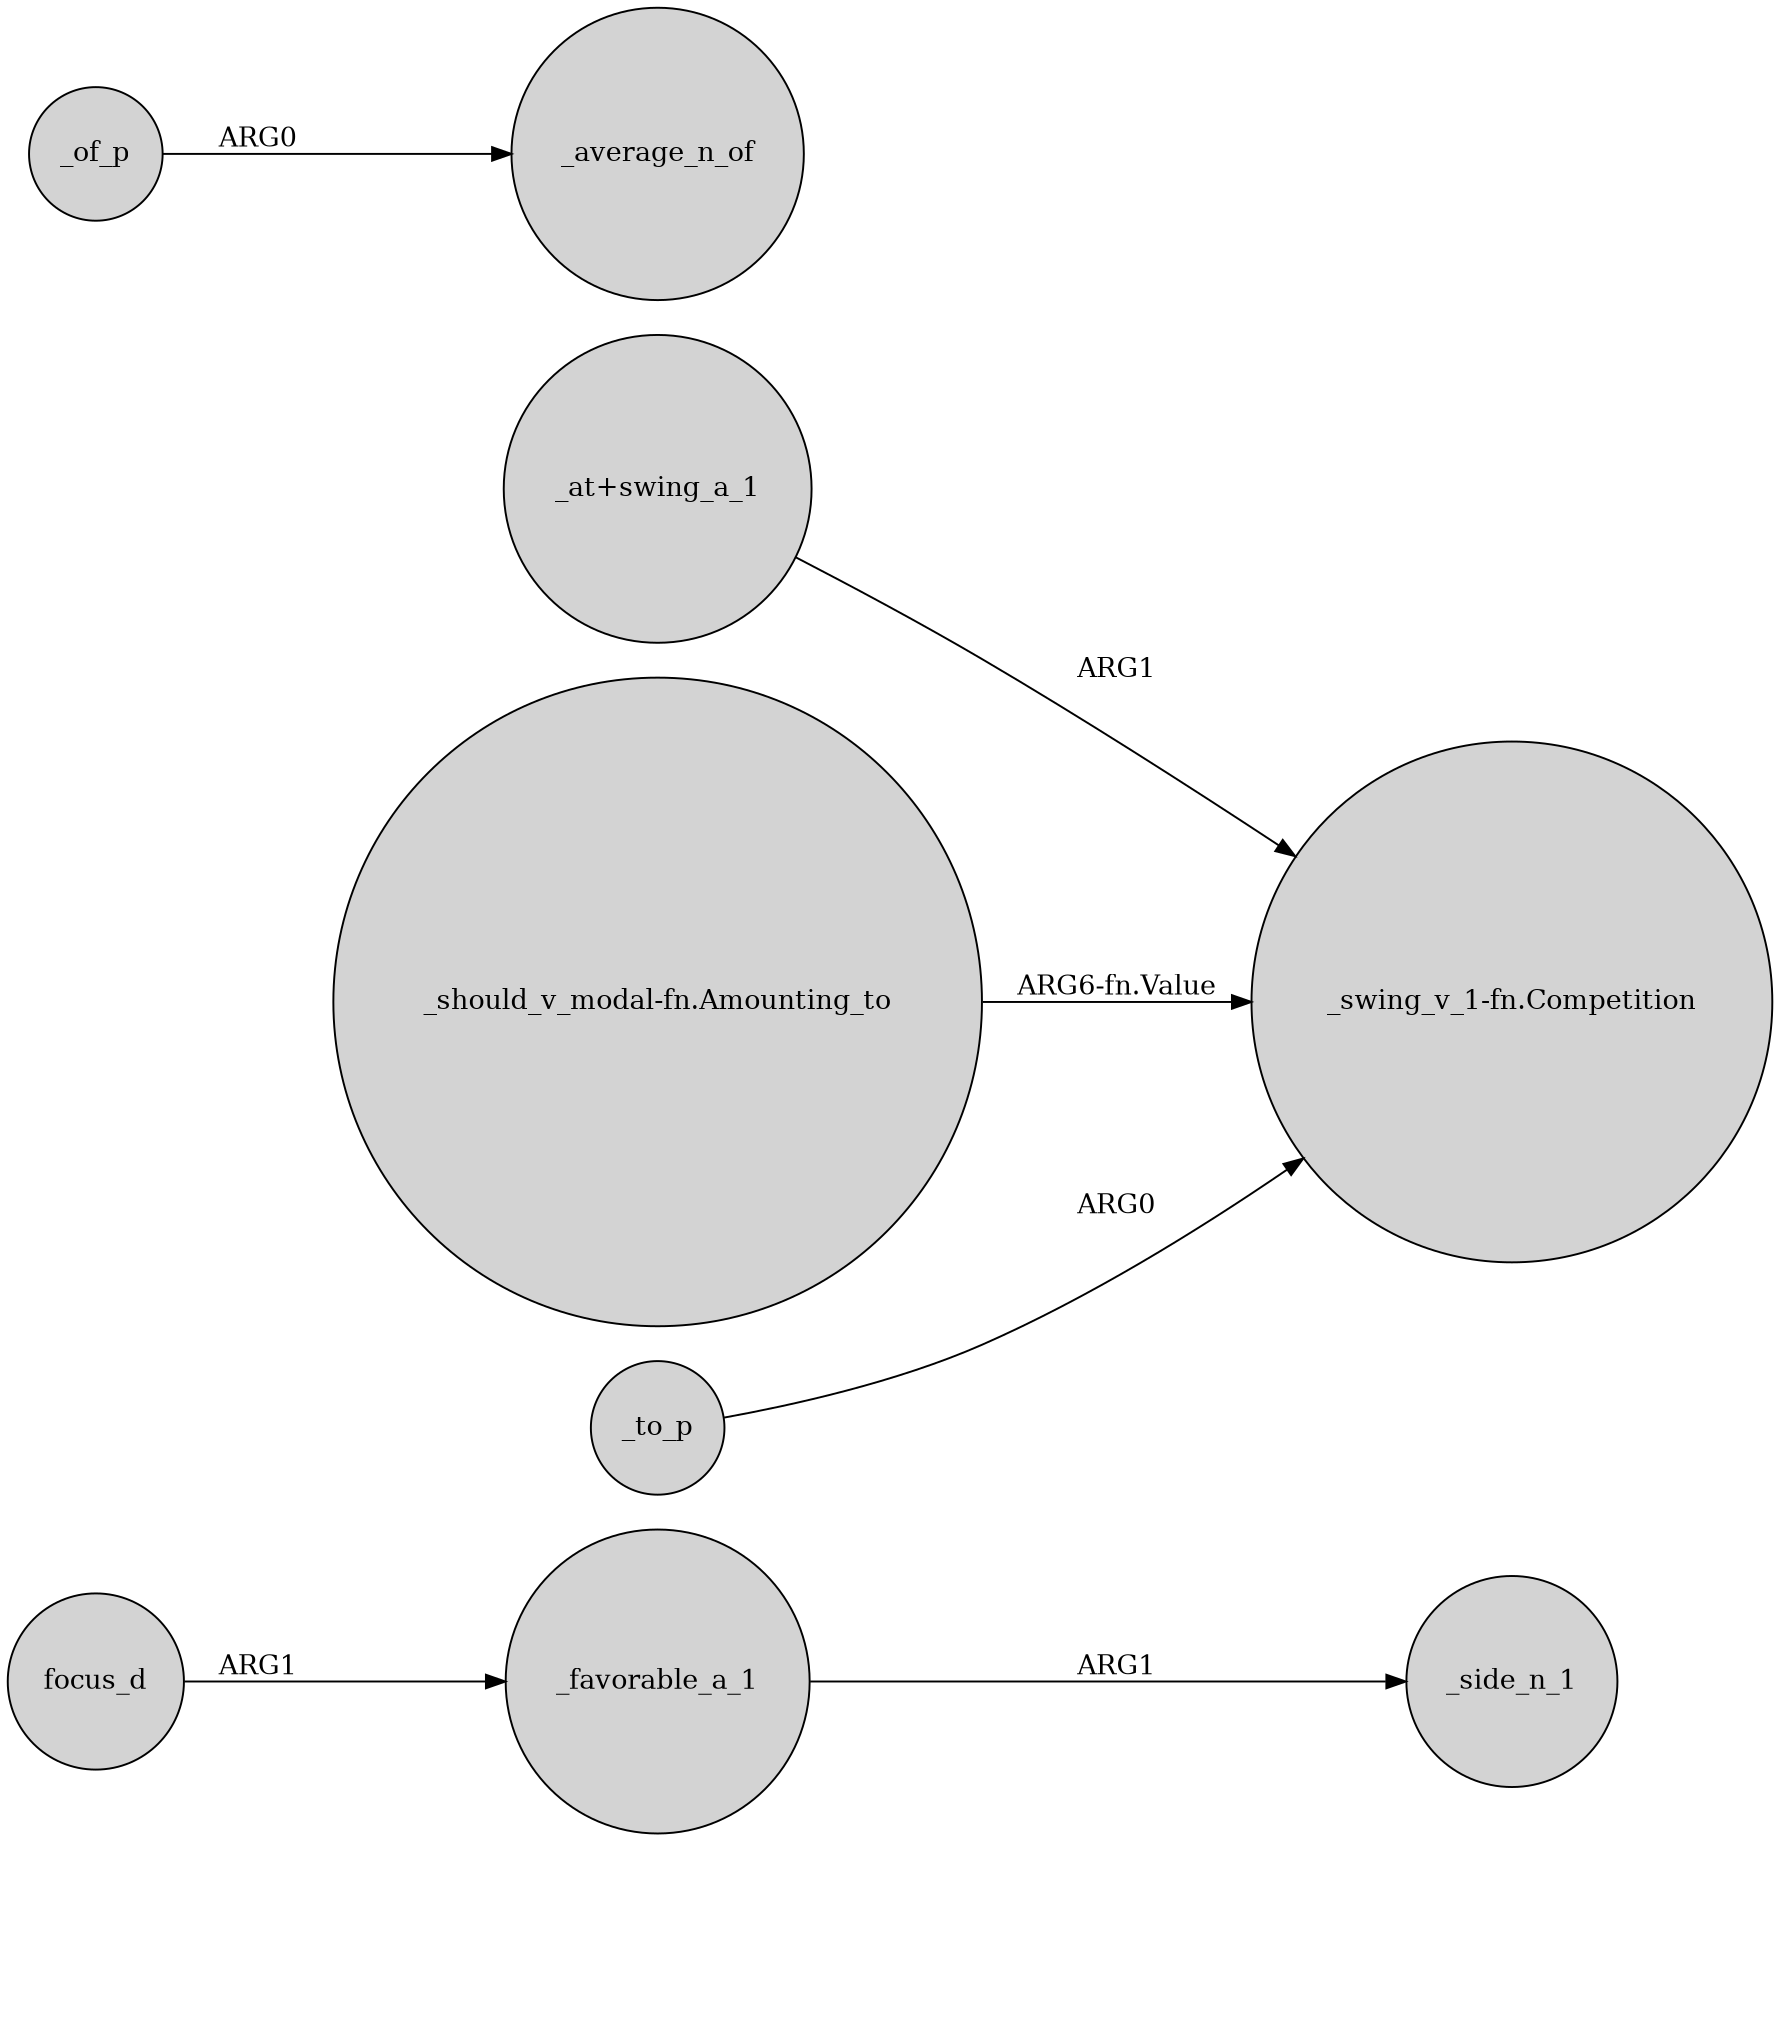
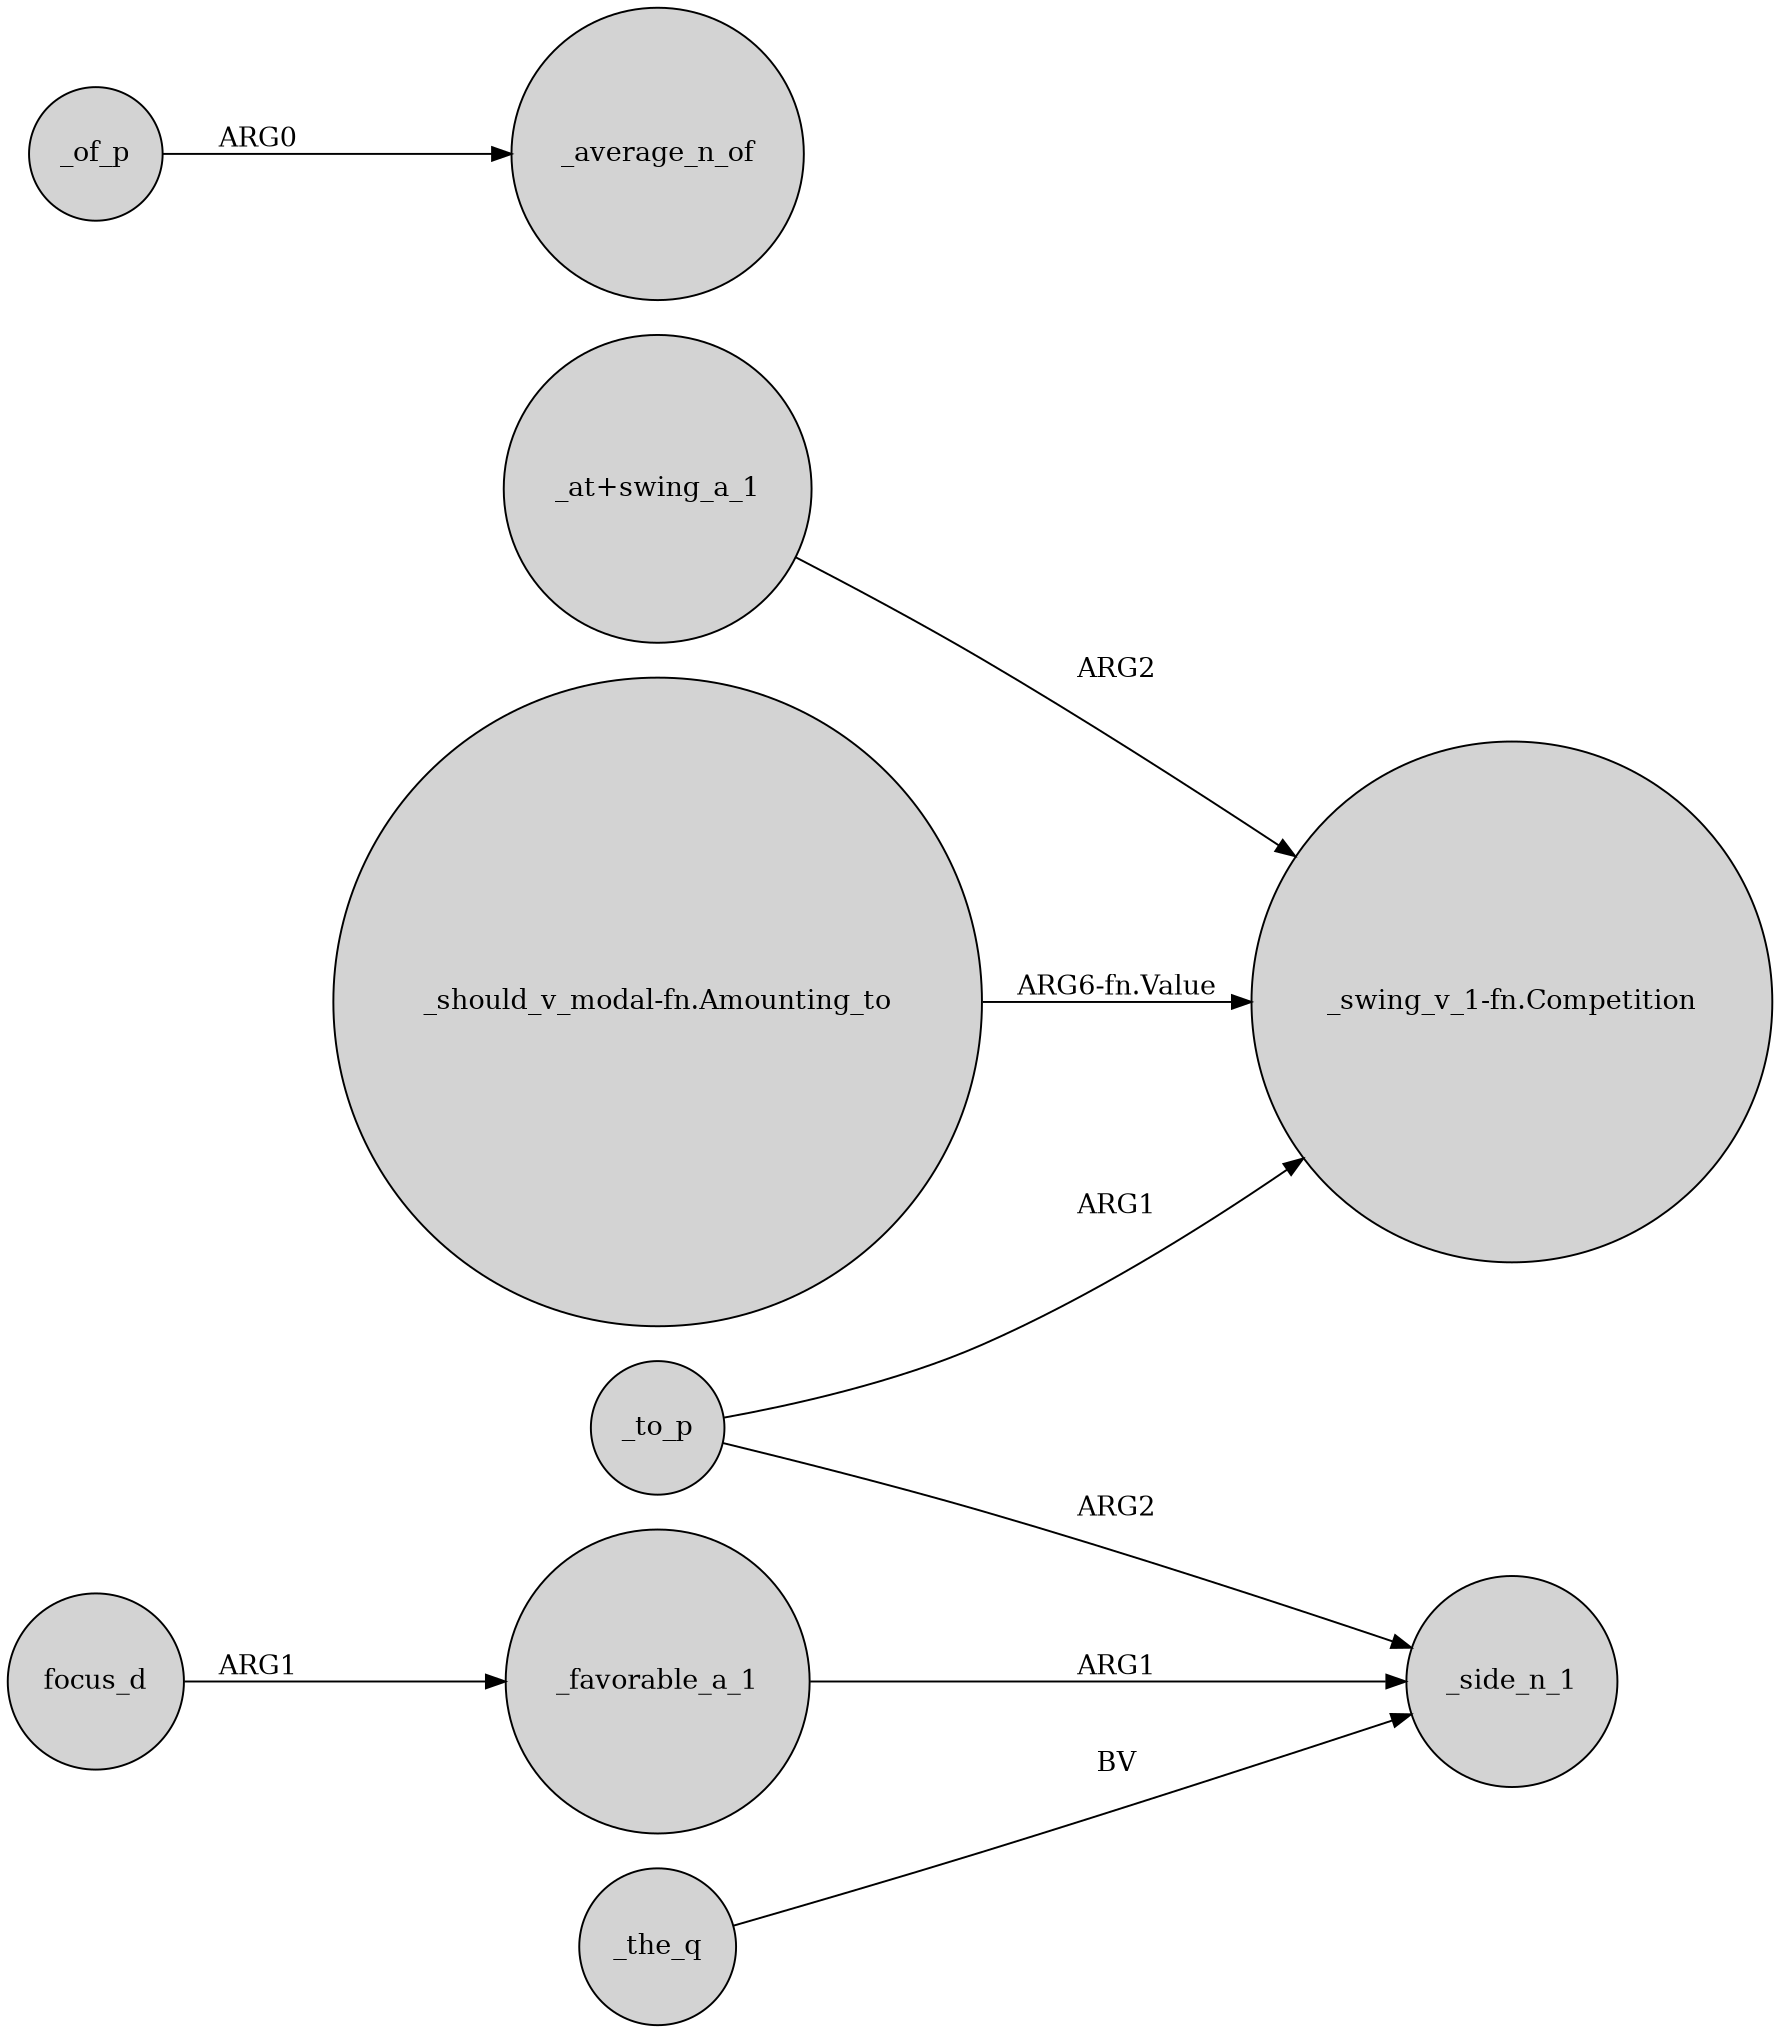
edge "_at+swing_a_1" -> "_swing_v_1-fn.Competition": label "ARG1" -> "ARG2"
edge "_to_p" -> "_swing_v_1-fn.Competition": label "ARG0" -> "ARG1"
edge "_to_p" -> "_side_n_1": added, label "ARG2"
node "_the_q": added
